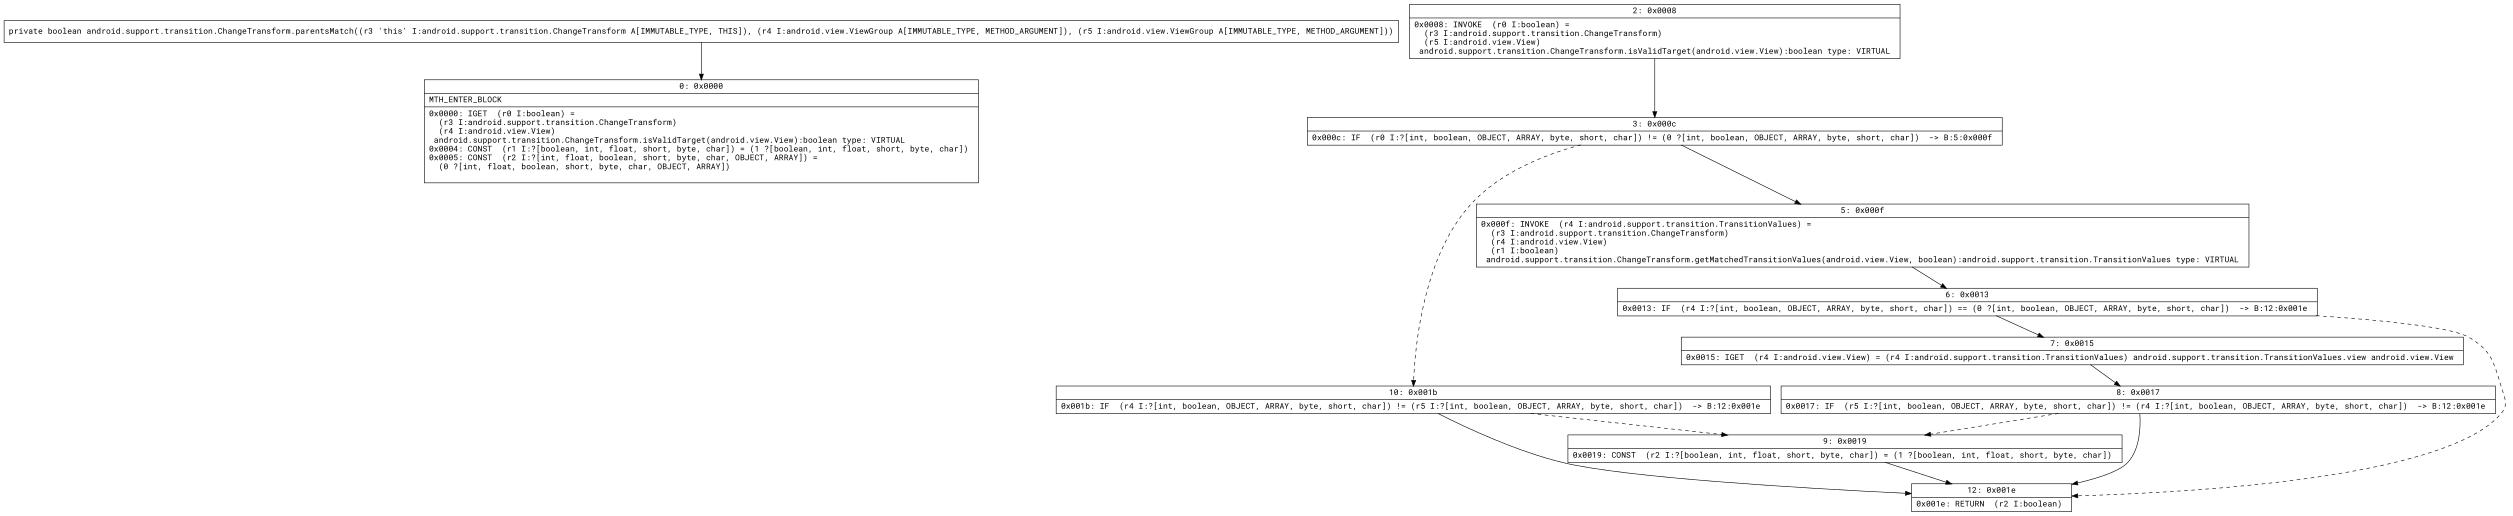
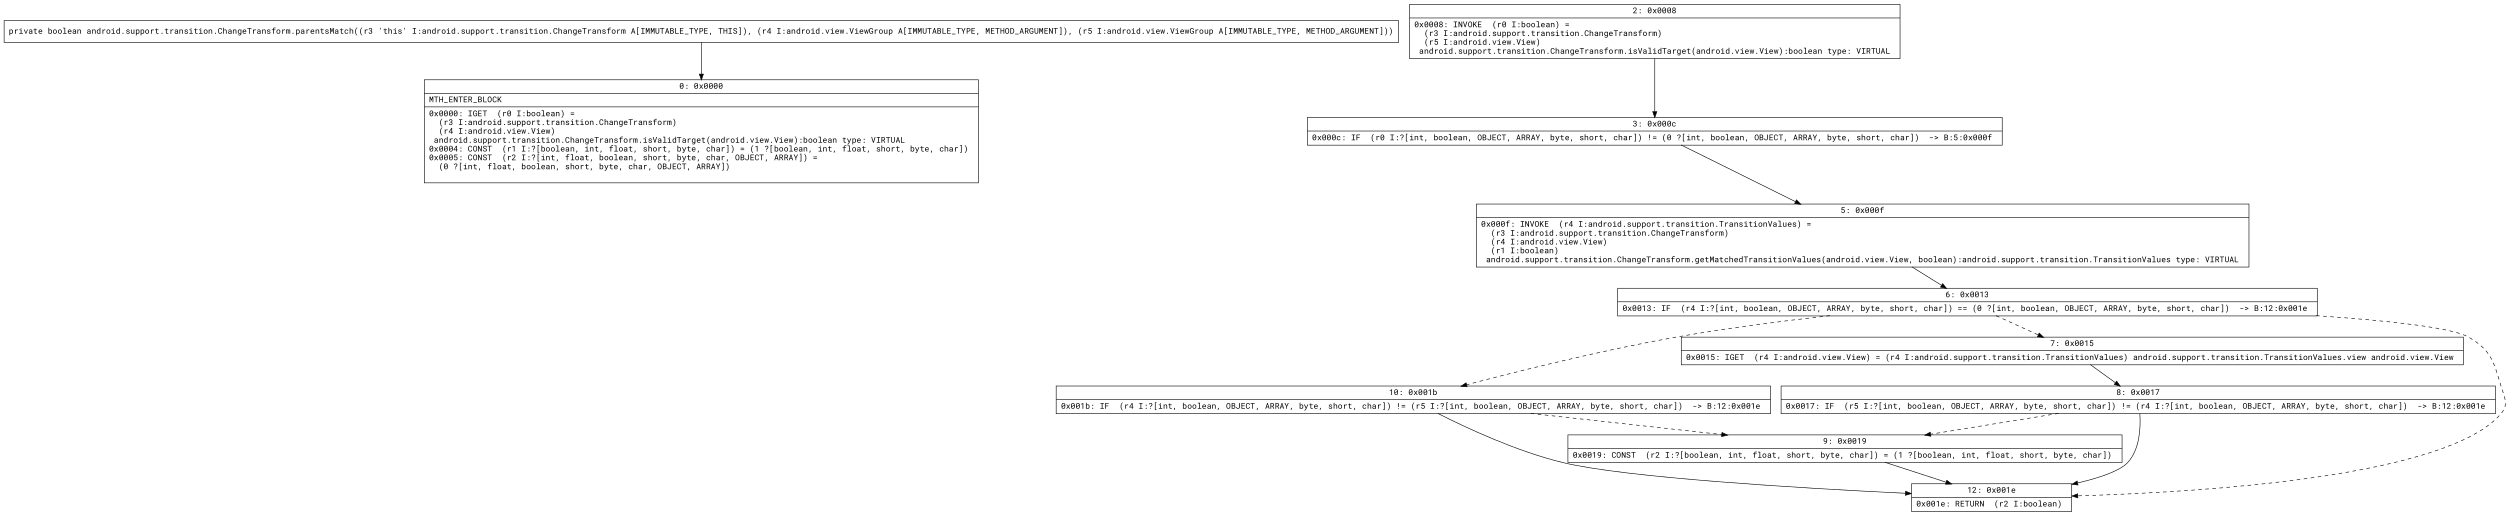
edge "3: 0x000c" -> "10: 0x001b": now "6: 0x0013" -> "10: 0x001b"
edge "6: 0x0013" -> "7: 0x0015": style solid -> dashed
